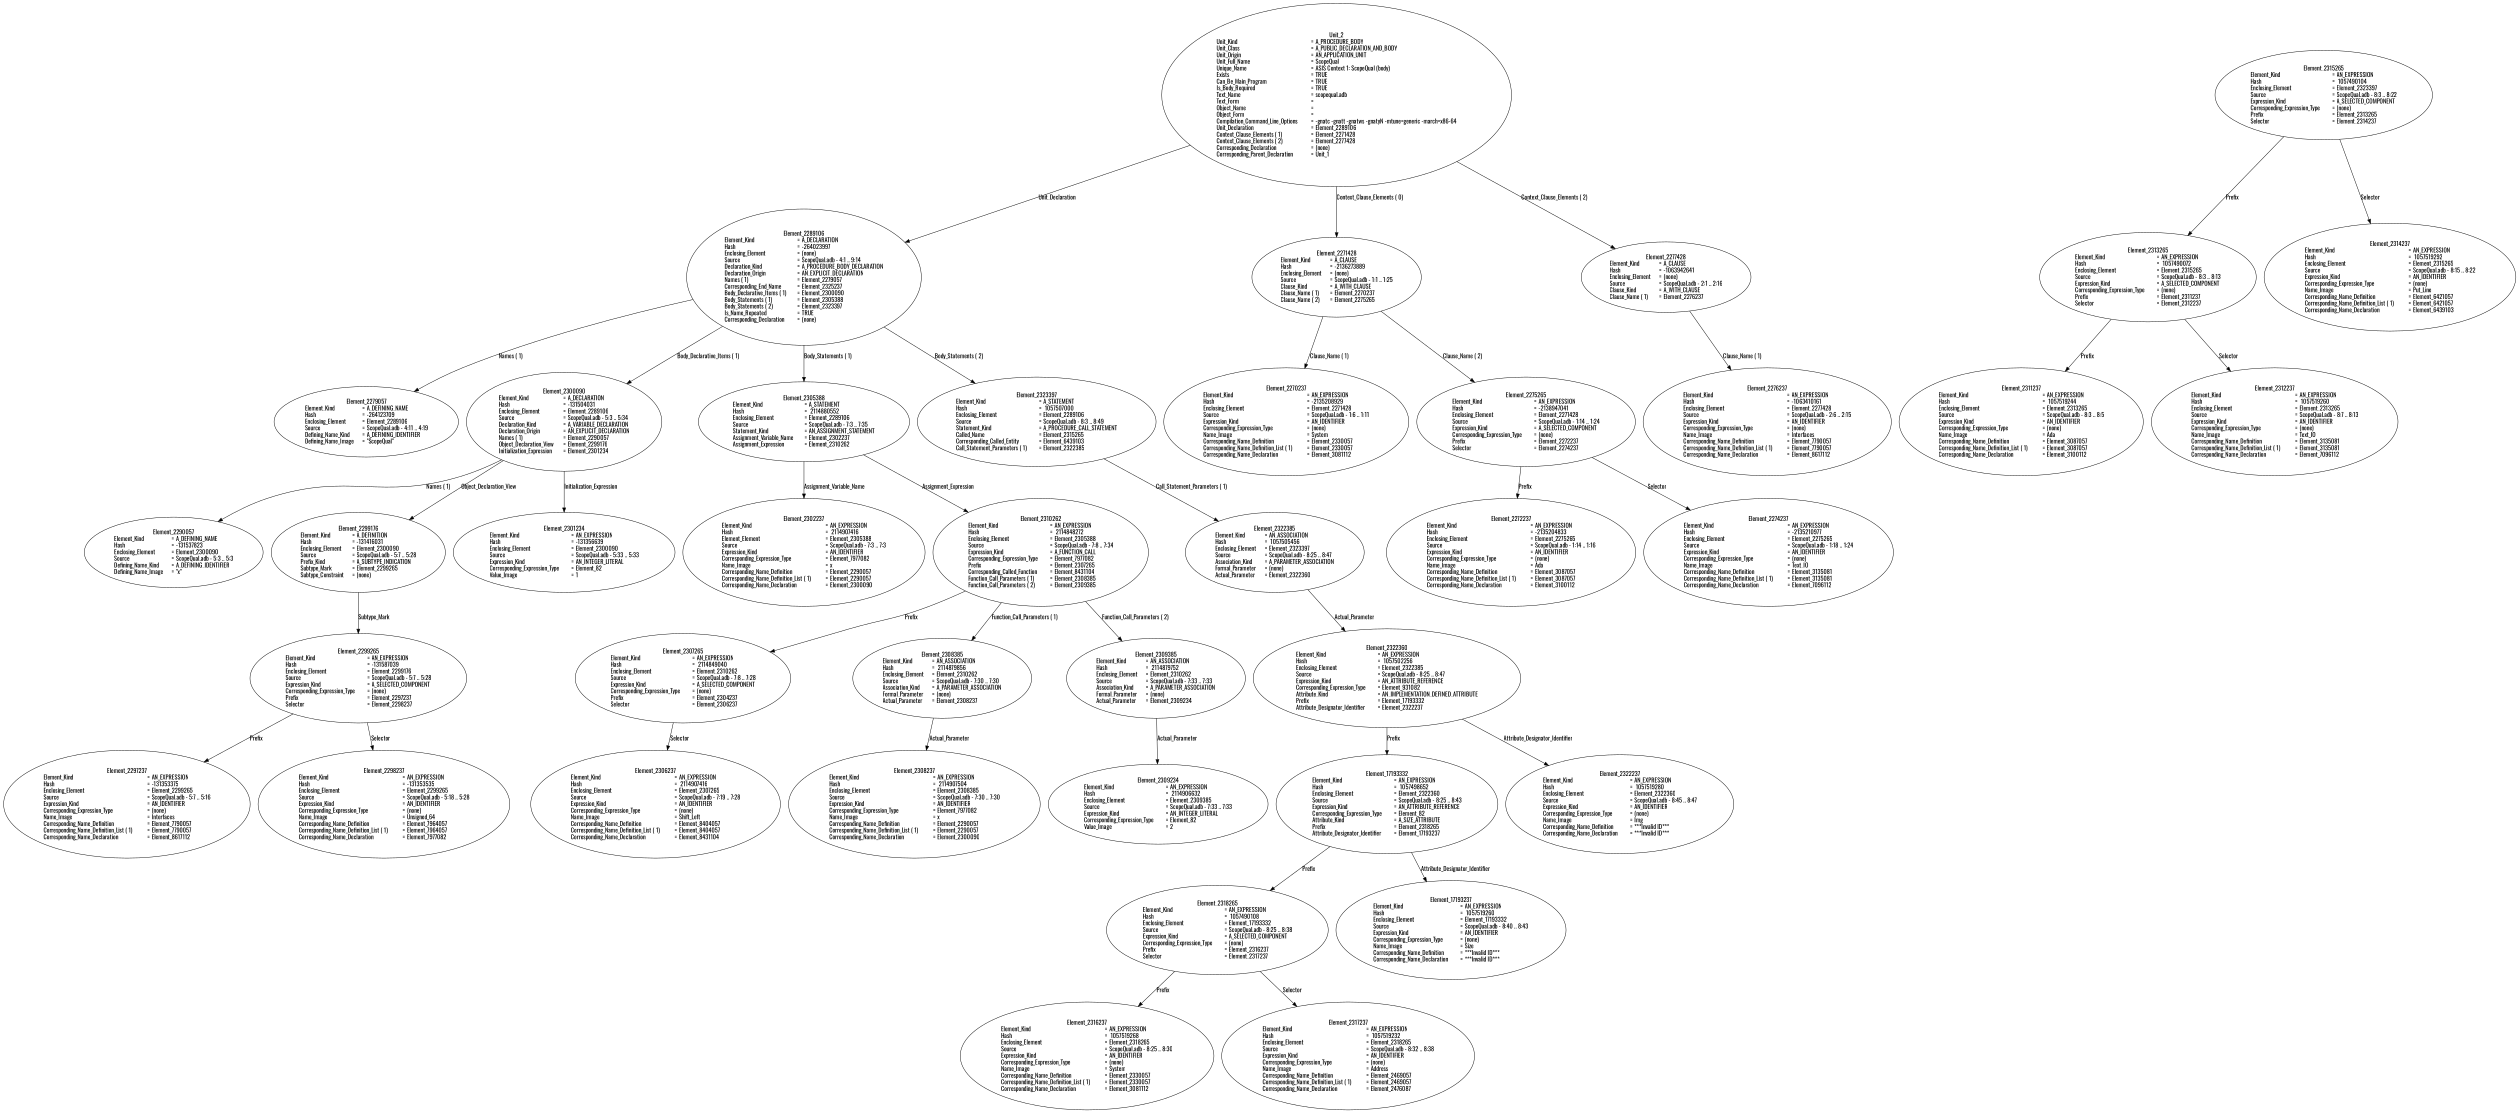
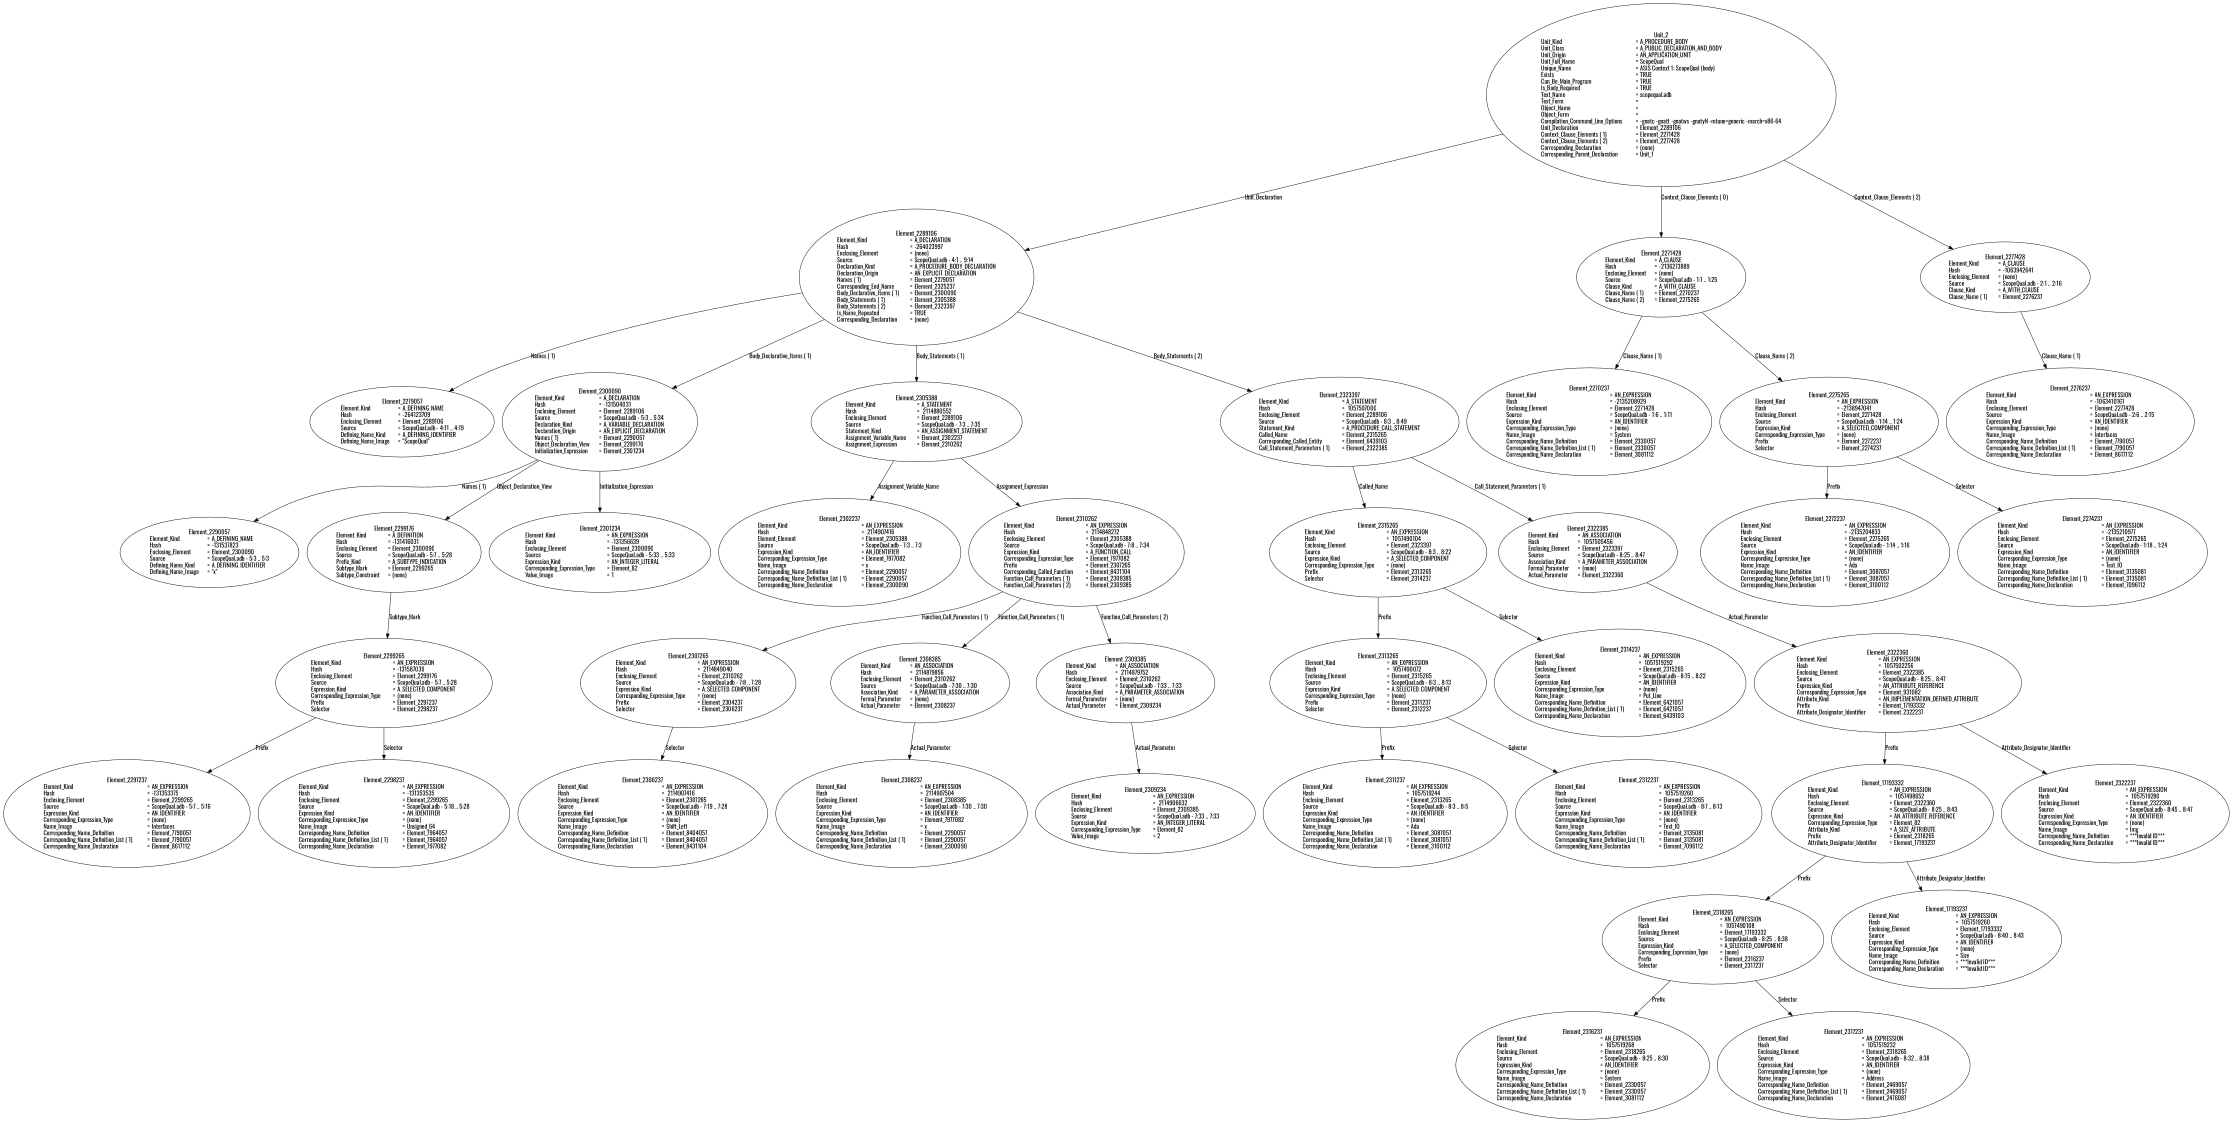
edge "Element_2323397" -> "Element_2315265": added, label "Called_Name"
edge "Element_2310262" -> "Element_2307265": label "Prefix" -> "Function_Call_Parameters ( 1)"
